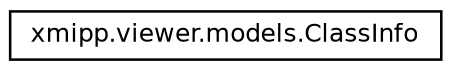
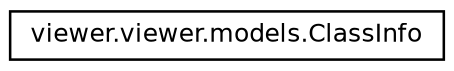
node "xmipp.viewer.models.ClassInfo": label "xmipp.viewer.models.ClassInfo" -> "viewer.viewer.models.ClassInfo"
